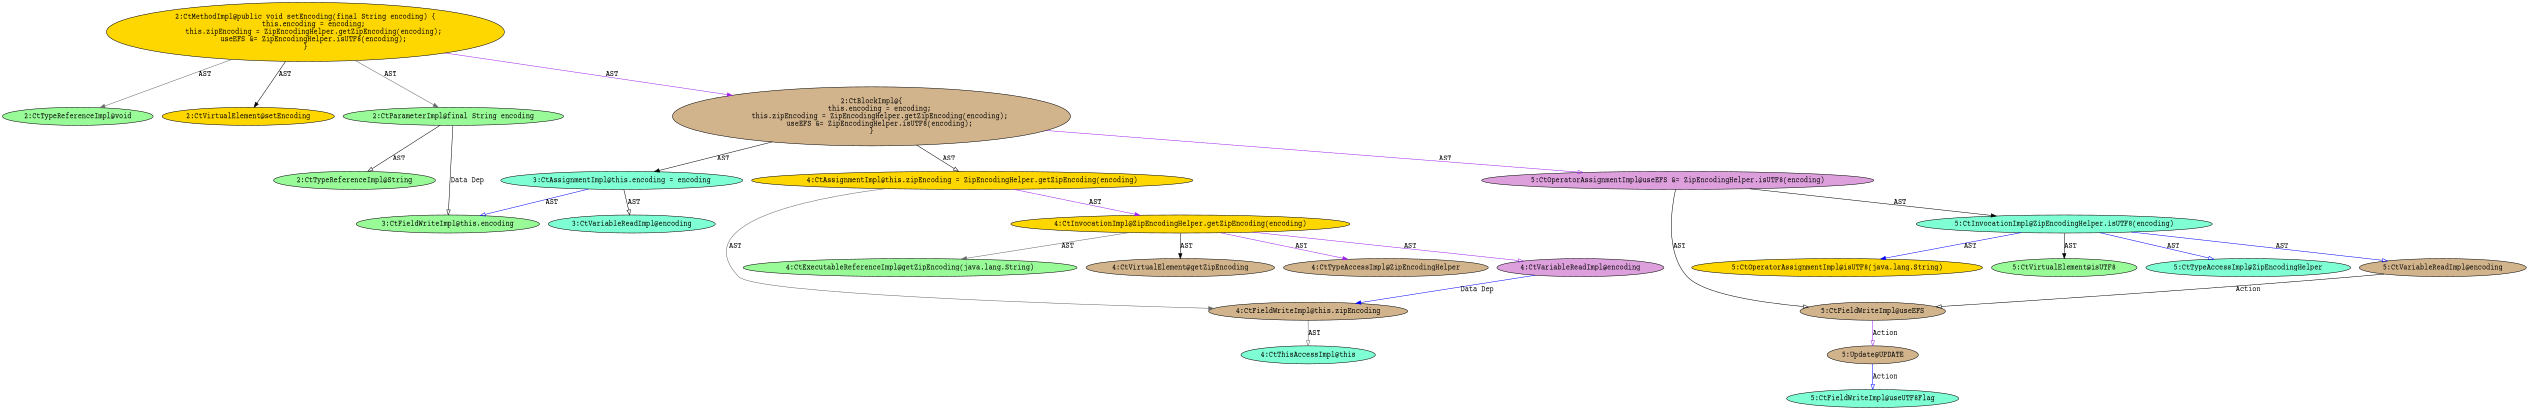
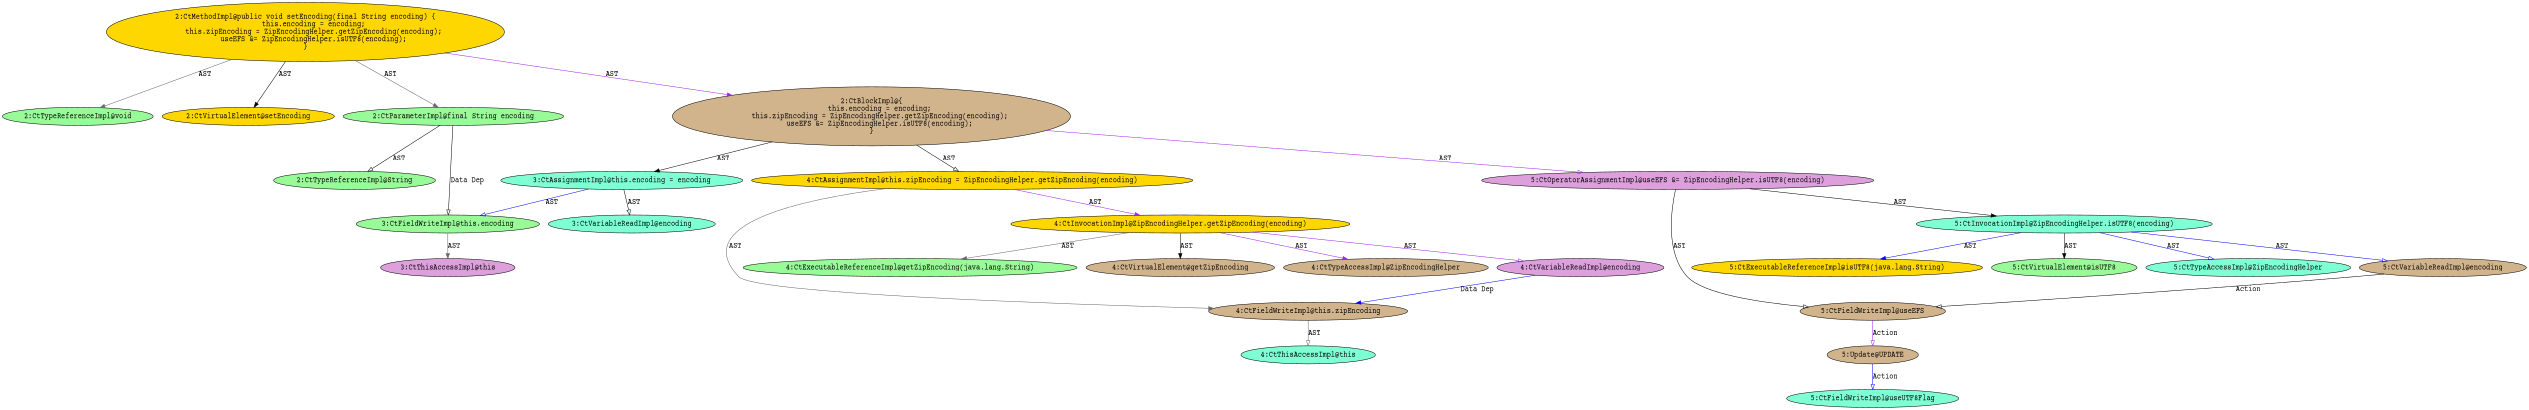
node "3:CtThisAccessImpl@this": added
node "5:CtOperatorAssignmentImpl@isUTF8(java.lang.String)": label "5:CtOperatorAssignmentImpl@isUTF8(java.lang.String)" -> "5:CtExecutableReferenceImpl@isUTF8(java.lang.String)"
